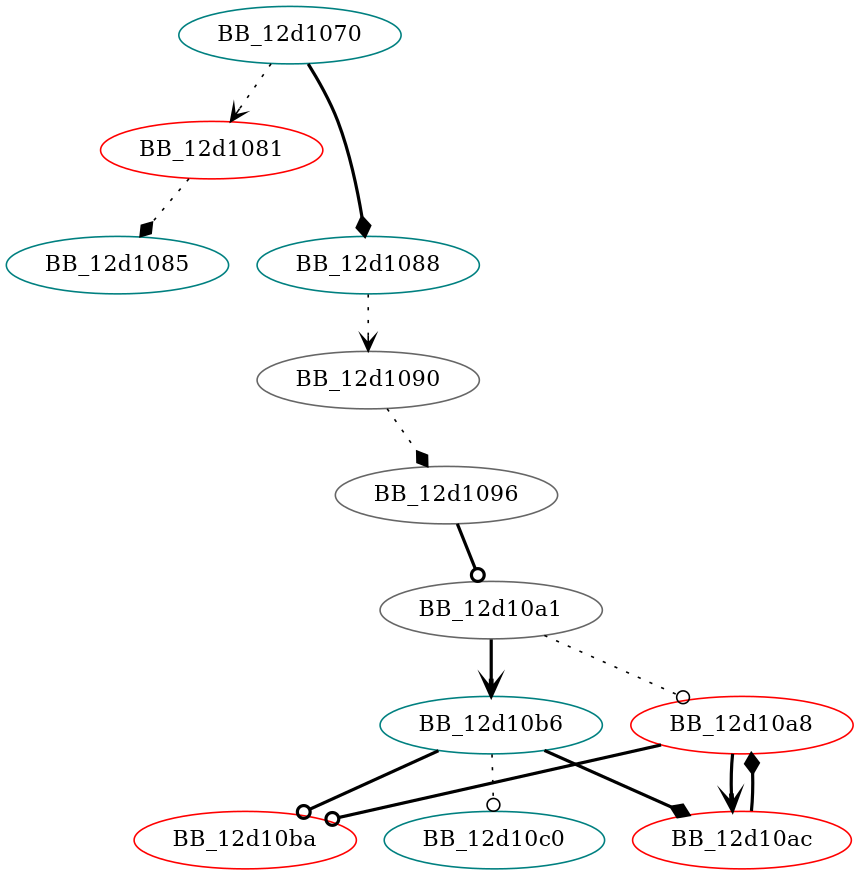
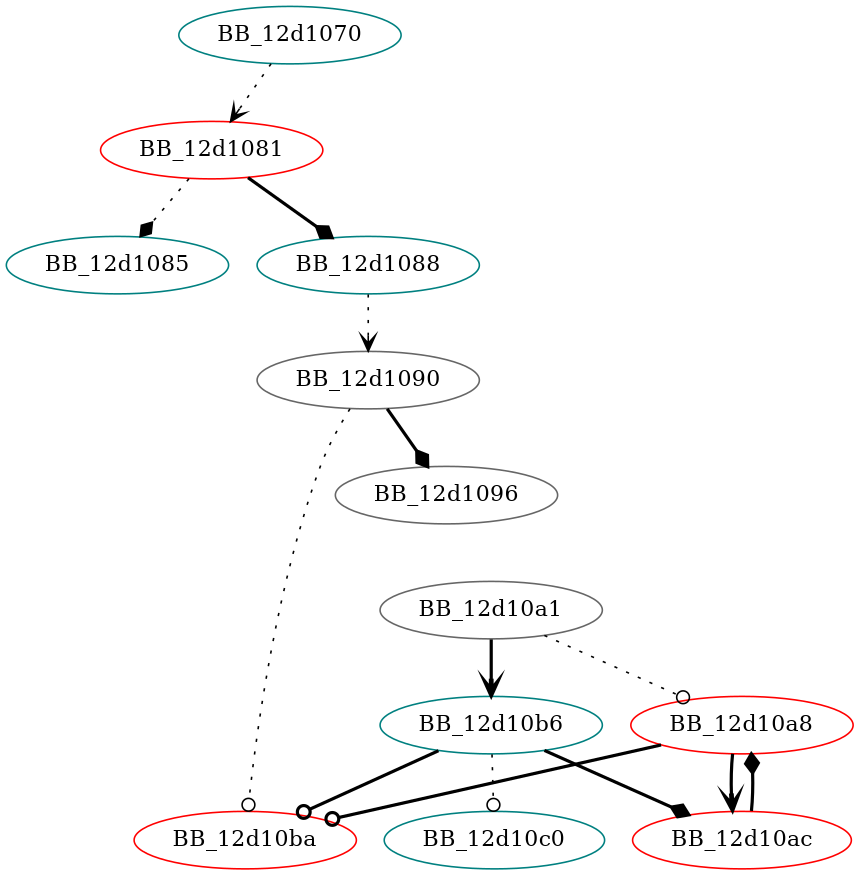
edge "BB_12d1070" -> "BB_12d1088": now "BB_12d1081" -> "BB_12d1088"
edge "BB_12d1090" -> "BB_12d1096": style dotted -> bold
edge "BB_12d1096" -> "BB_12d10a1": removed
edge "BB_12d1090" -> "BB_12d10ba": added
